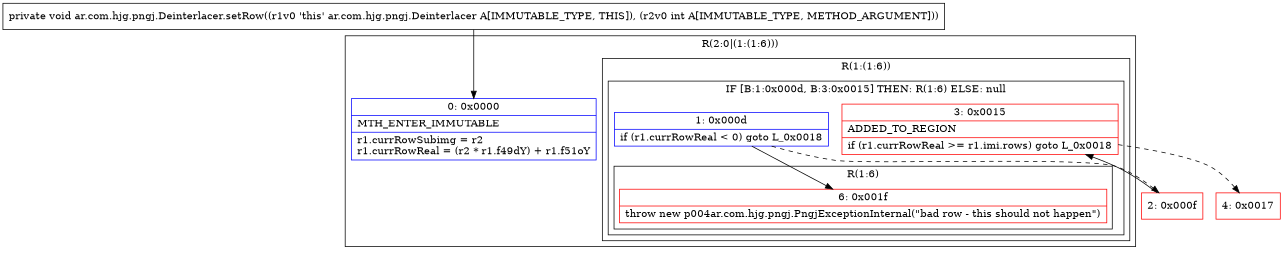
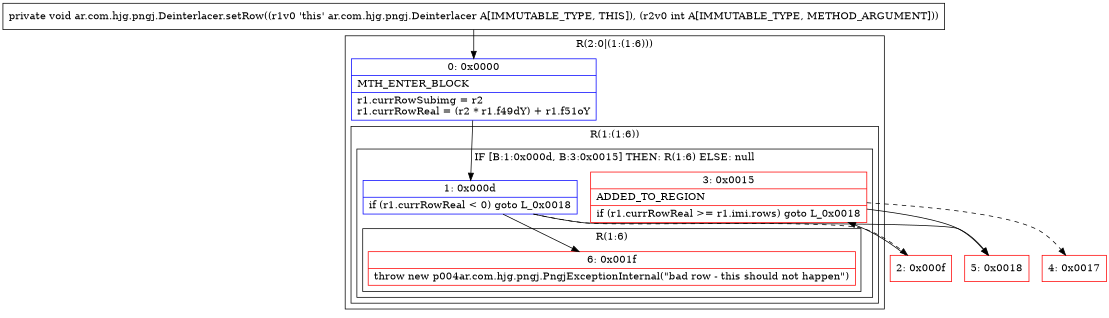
node "0: 0x0000": text "MTH_ENTER_IMMUTABLE" -> "MTH_ENTER_BLOCK"
edge "0: 0x0000" -> "1: 0x000d": added
node "5: 0x0018": added
